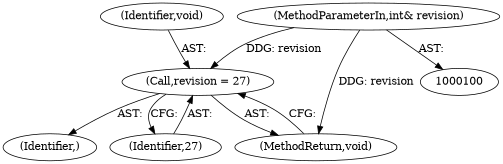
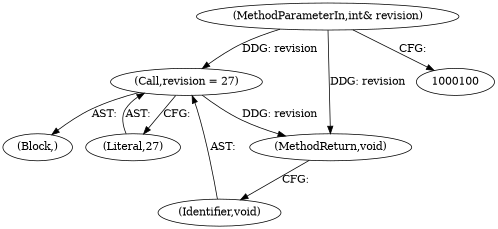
edge "(MethodParameterIn,int& revision)" -> "1000100": label "AST: " -> "CFG: "
edge "(MethodReturn,void)" -> "(Call,revision = 27)": now "(MethodReturn,void)" -> "(Identifier,void)"
edge "(Call,revision = 27)" -> "(MethodReturn,void)": label "AST: " -> "DDG: revision"
node "(Identifier,)": label "(Identifier,)" -> "(Block,)"
node "(Identifier,27)": label "(Identifier,27)" -> "(Literal,27)"
